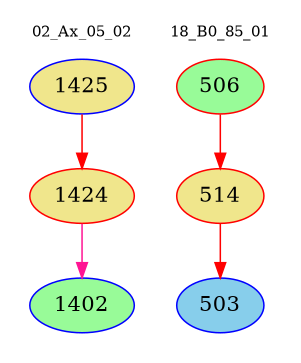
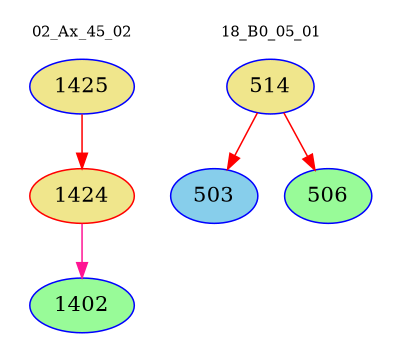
cluster "02_Ax_05_02": label "02_Ax_05_02" -> "02_Ax_45_02"
cluster "18_B0_85_01": label "18_B0_85_01" -> "18_B0_05_01"
node "506": color red -> blue
edge "506" -> "514": reversed
node "514": color red -> blue
